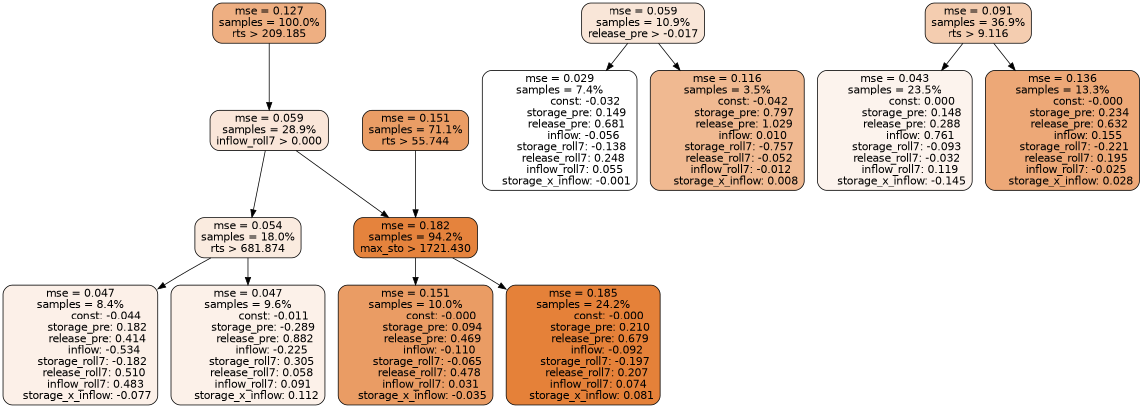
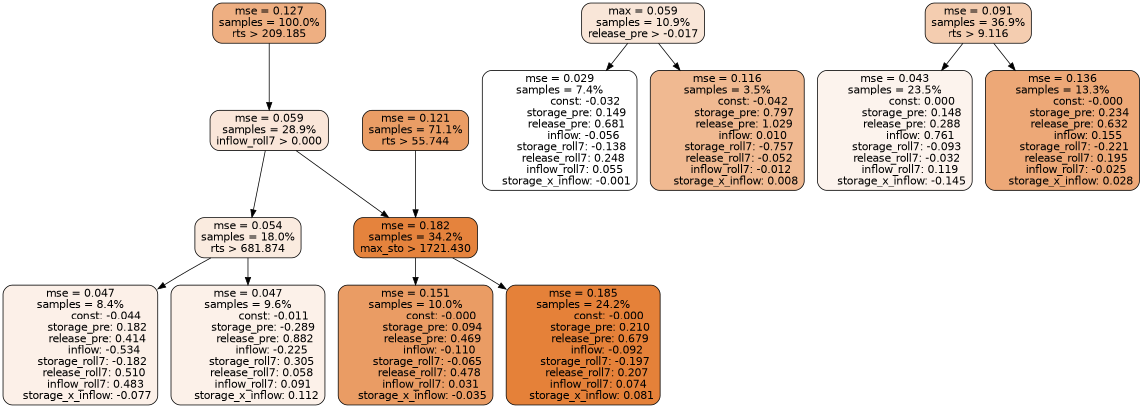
node "mse = 0.059 samples = 10.9% release_pre > -0.017": label "mse = 0.059 samples = 10.9% release_pre > -0.017" -> "max = 0.059 samples = 10.9% release_pre > -0.017"
node "mse = 0.151 samples = 71.1% rts > 55.744": label "mse = 0.151 samples = 71.1% rts > 55.744" -> "mse = 0.121 samples = 71.1% rts > 55.744"
node "mse = 0.182 samples = 94.2% max_sto > 1721.430": label "mse = 0.182 samples = 94.2% max_sto > 1721.430" -> "mse = 0.182 samples = 34.2% max_sto > 1721.430"
